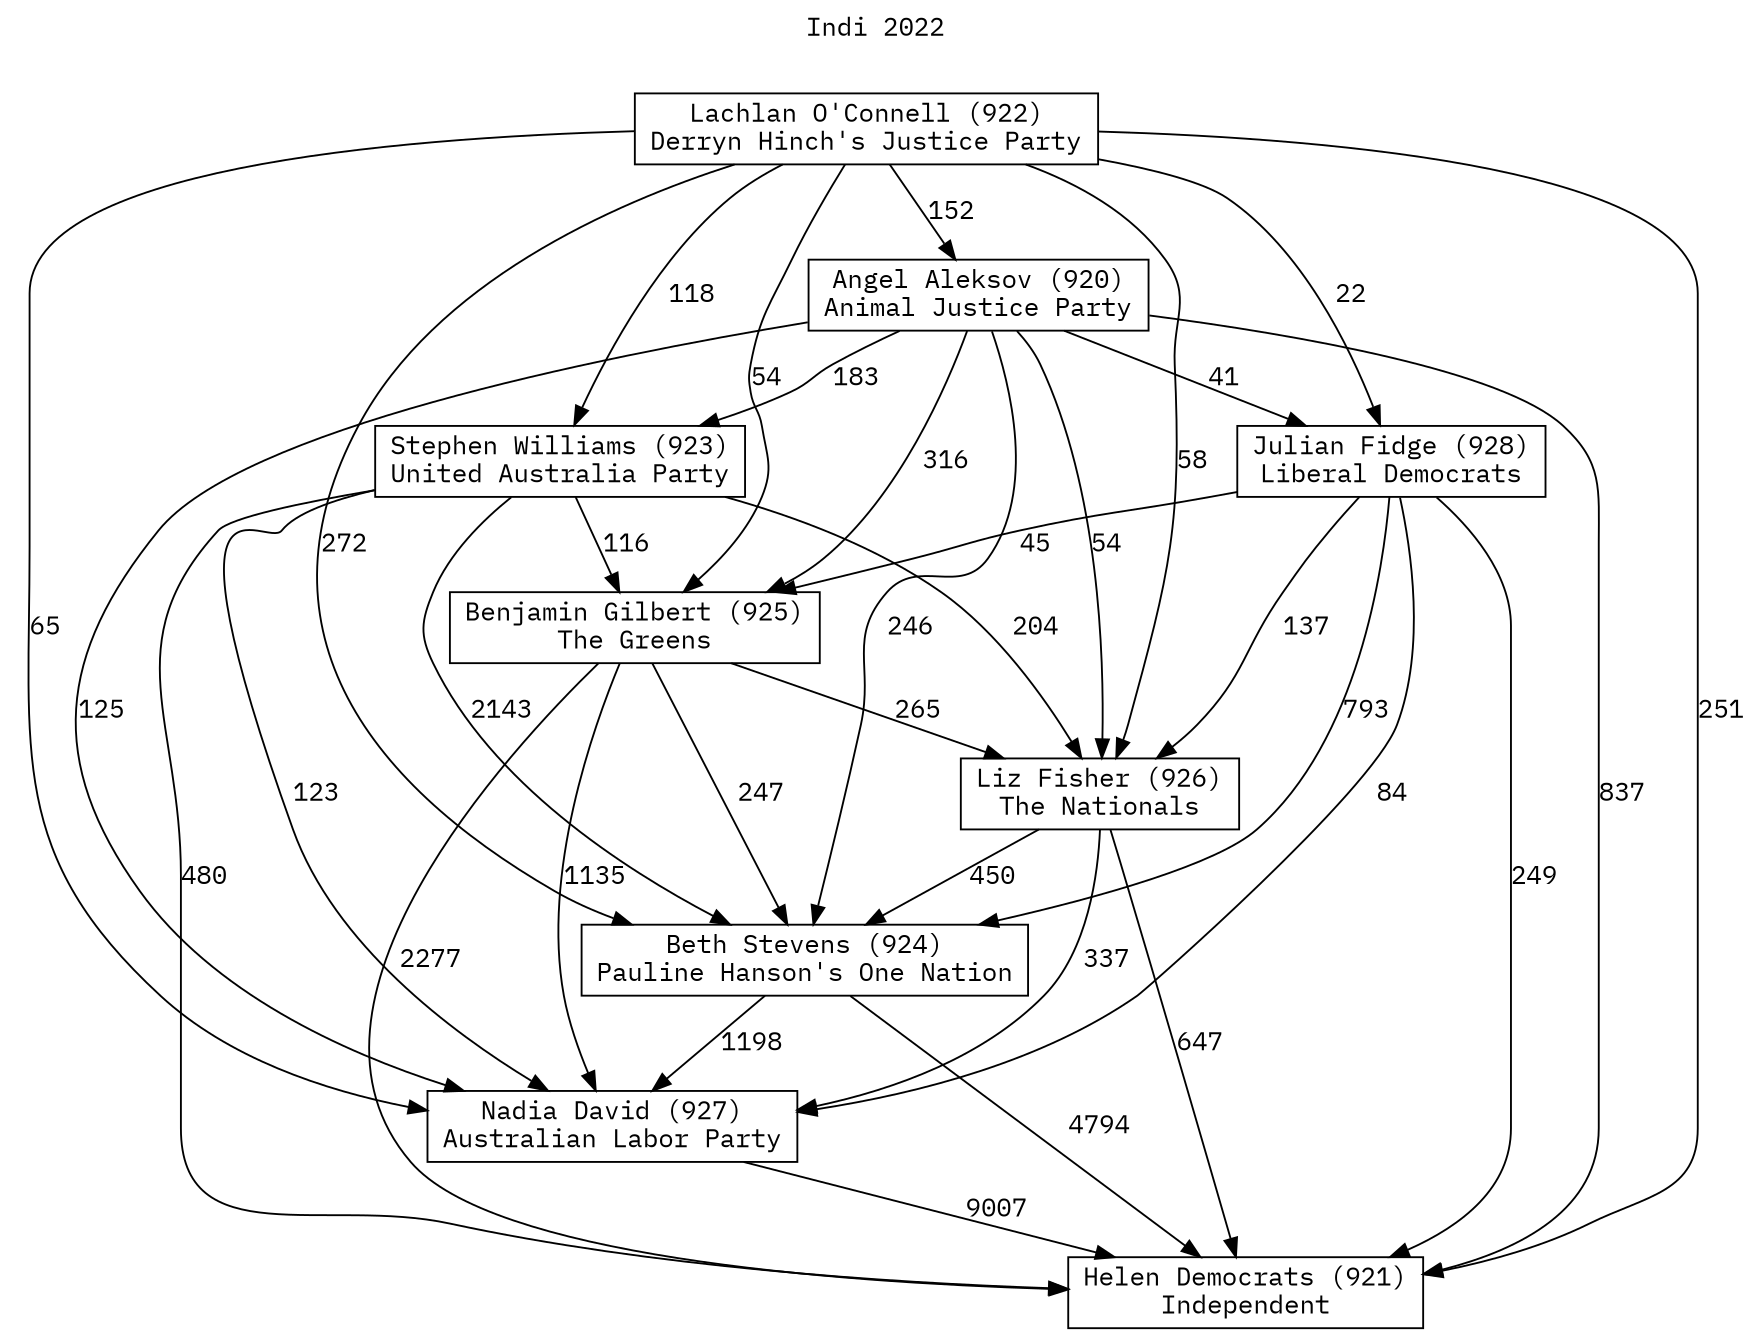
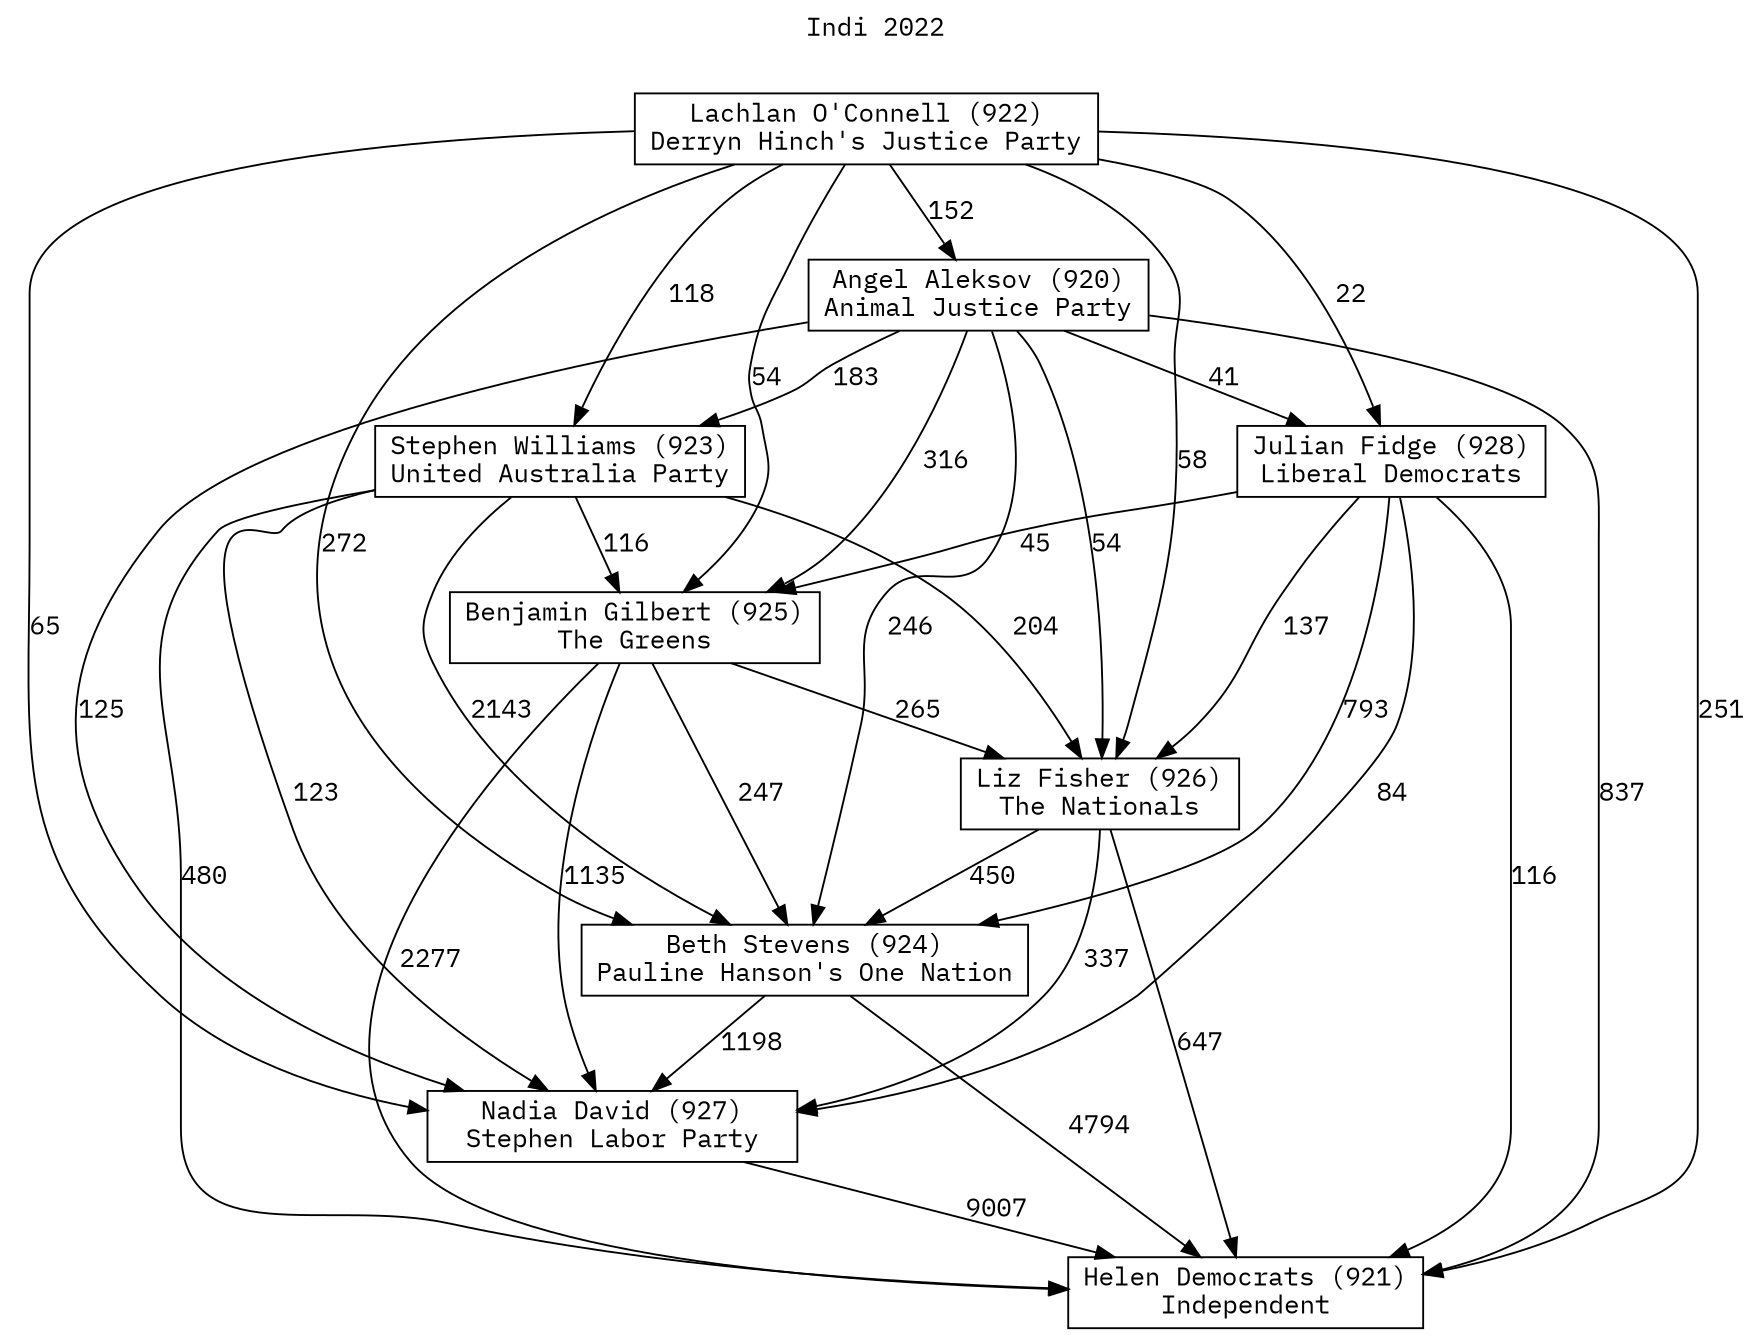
edge "Julian Fidge (928) Liberal Democrats" -> "Helen Democrats (921) Independent": label "249" -> "116"
node "Nadia David (927) Australian Labor Party": label "Nadia David (927) Australian Labor Party" -> "Nadia David (927) Stephen Labor Party"
